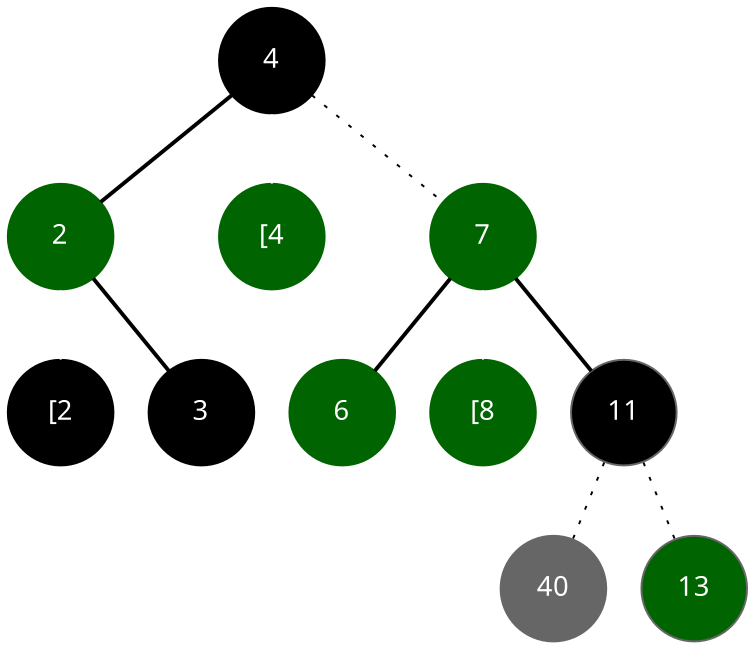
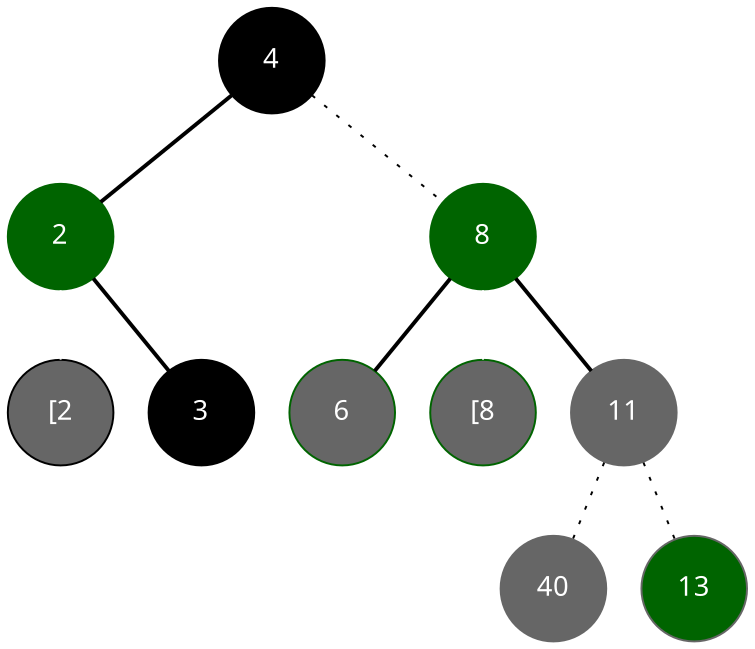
node "[4": removed
node "7": label "7" -> "8"
node "[2": fillcolor black -> gray40
node "6": fillcolor darkgreen -> gray40
node "[8": fillcolor darkgreen -> gray40
node "11": fillcolor black -> gray40
